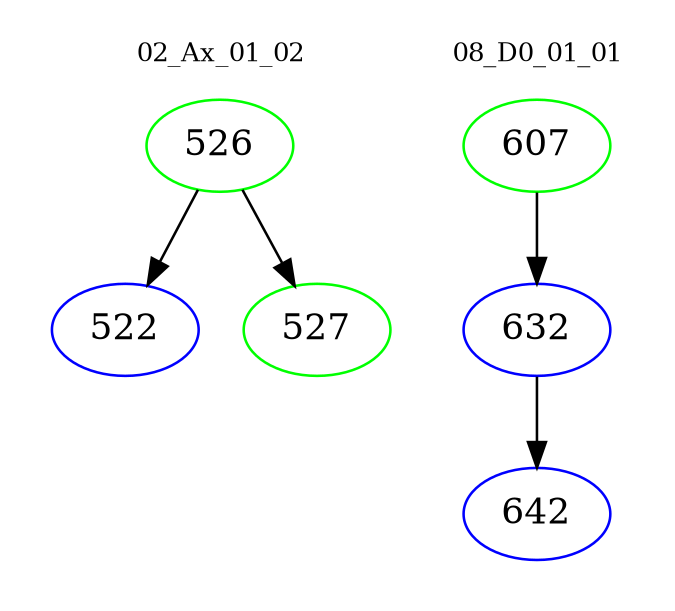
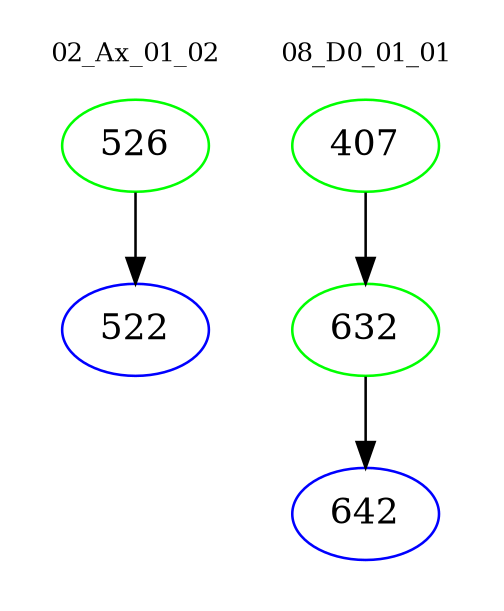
node "607": label "607" -> "407"
node "527": removed
node "632": color blue -> green
